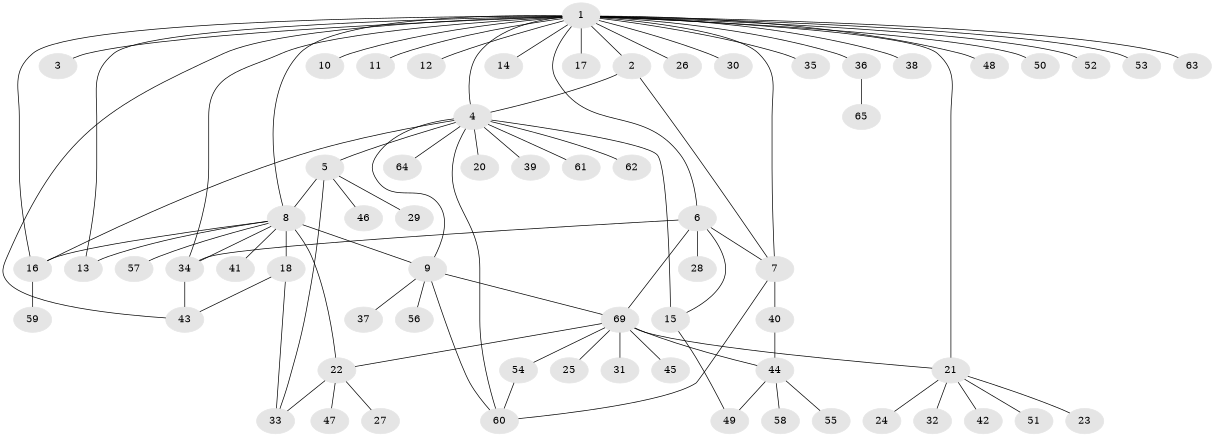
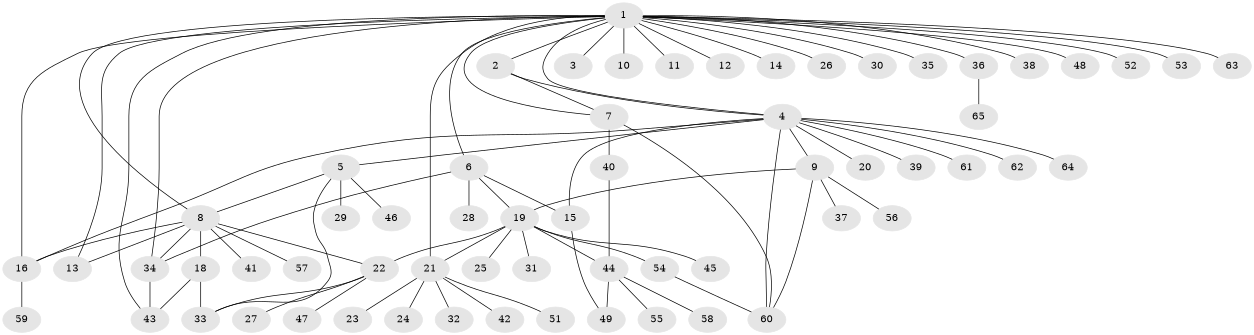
node "17": removed
node "50": removed
edge "6" -- "7": removed
edge "8" -- "9": removed
node "69": label "69" -> "19"
